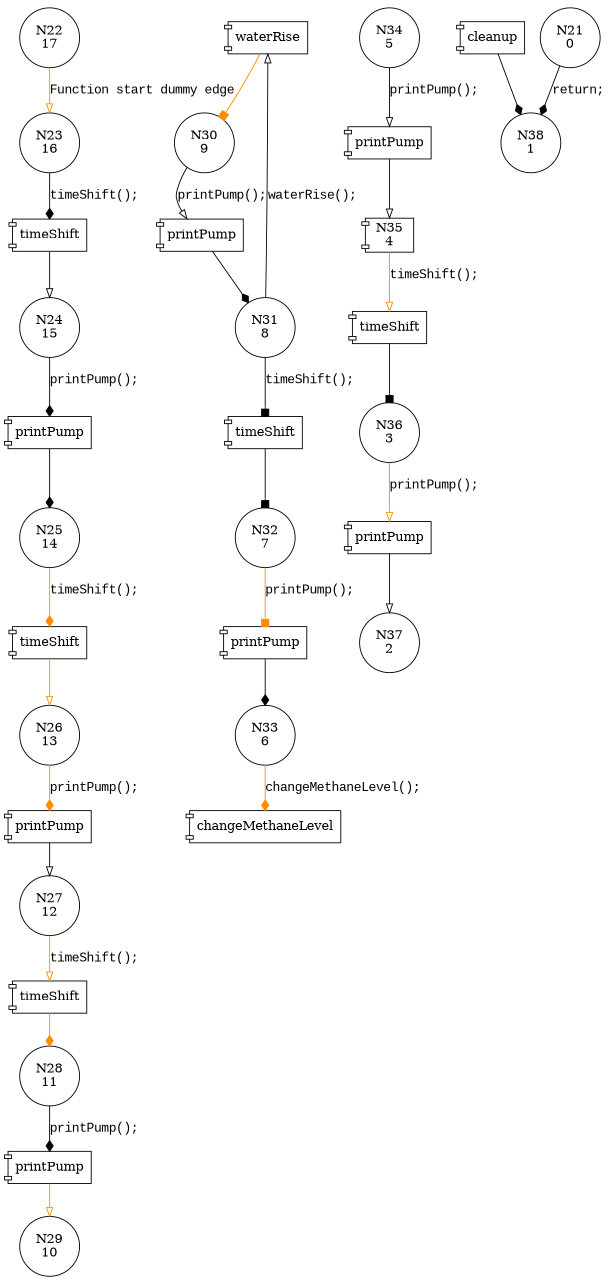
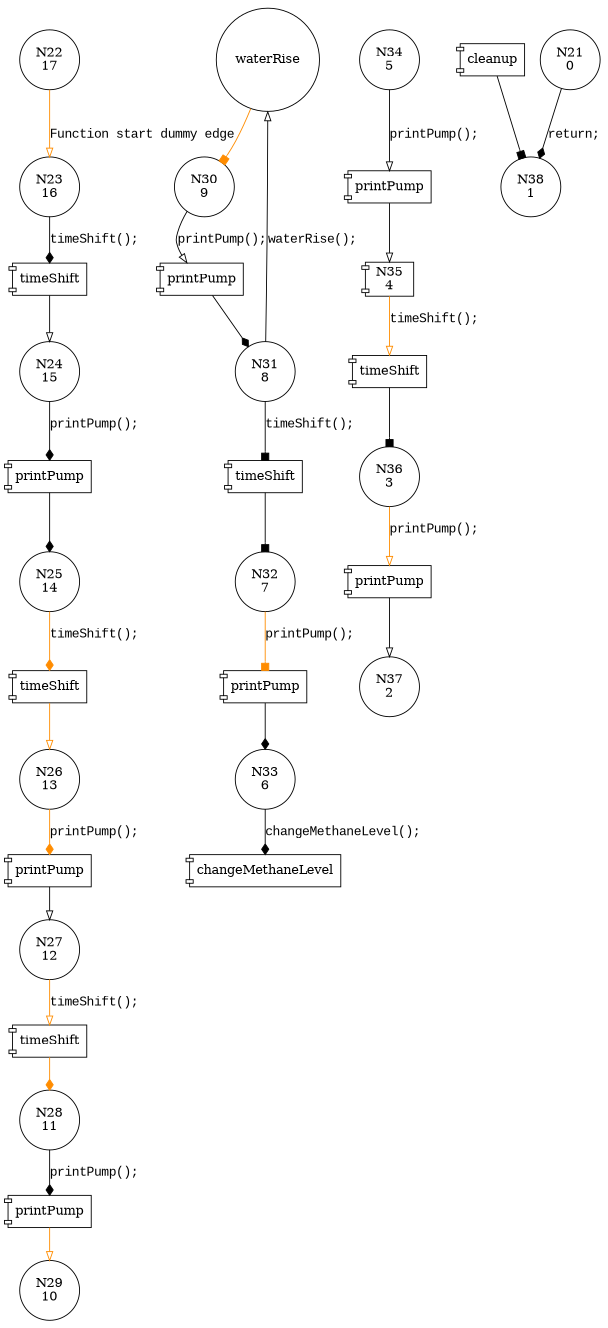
node "waterRise": shape component -> circle
edge "cleanup" -> "N38 1": arrowhead diamond -> box
edge "N33 6" -> "changeMethaneLevel": color darkorange -> black
